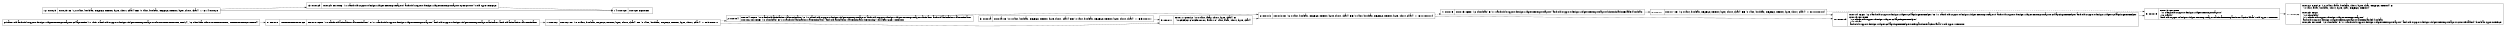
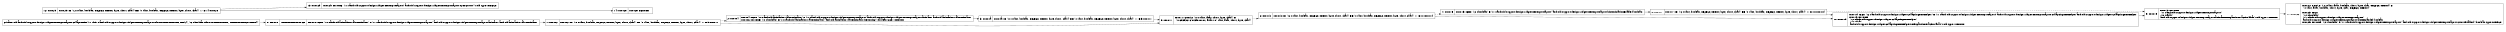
edge "13: 0x002b" -> "14: 0x002e": removed
edge "2: 0x0004" -> "6: 0x0013": now "2: 0x0004" -> "3: 0x000a"
